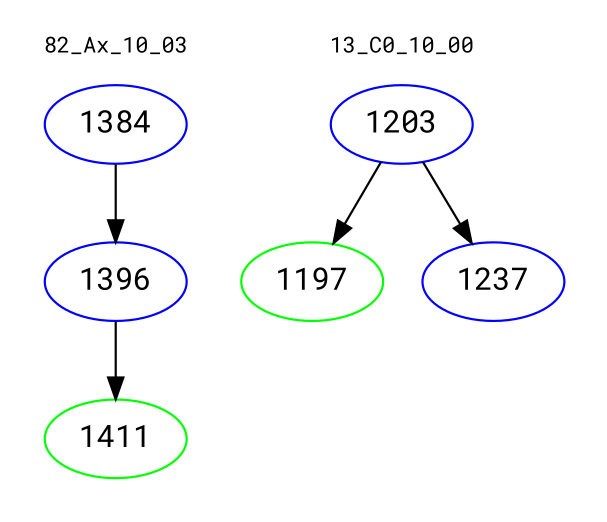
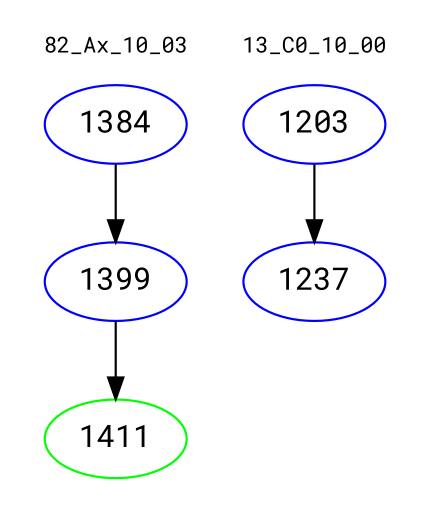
node "1396": label "1396" -> "1399"
node "1197": removed
